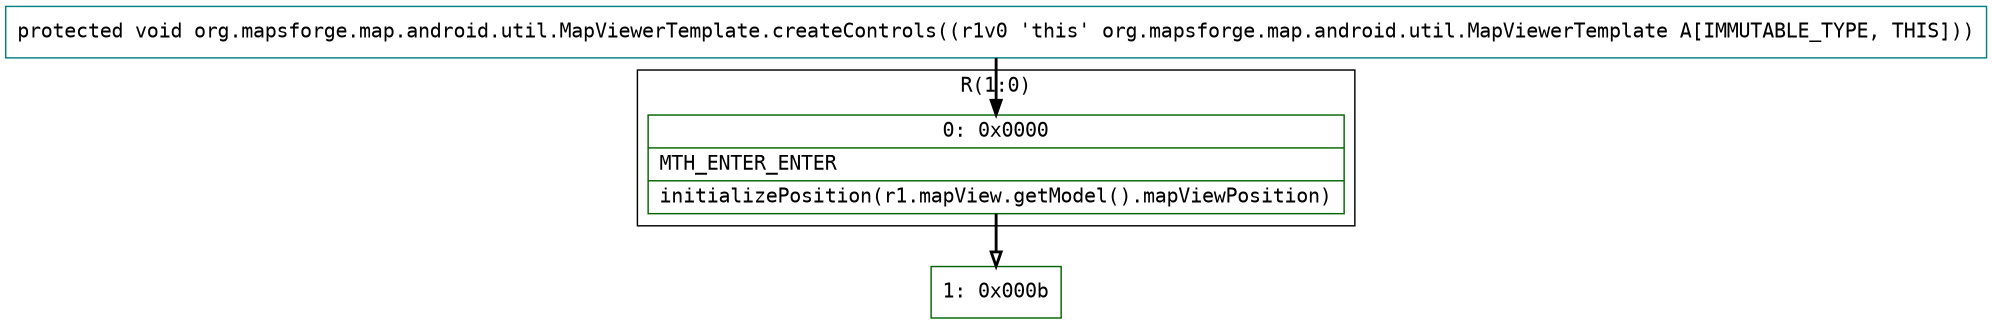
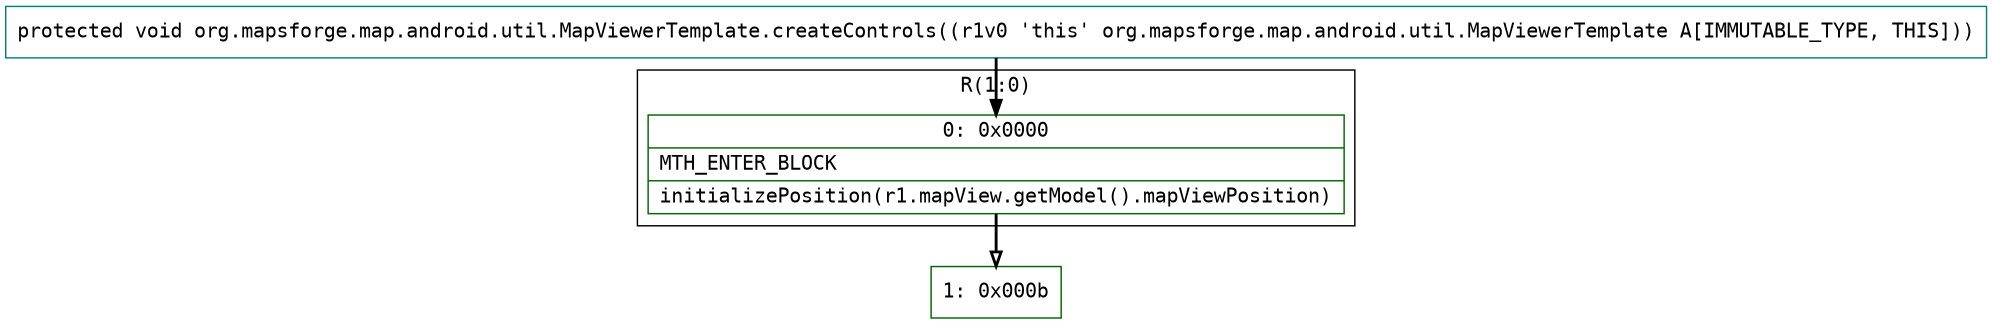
node "0: 0x0000": text "MTH_ENTER_ENTER" -> "MTH_ENTER_BLOCK"
